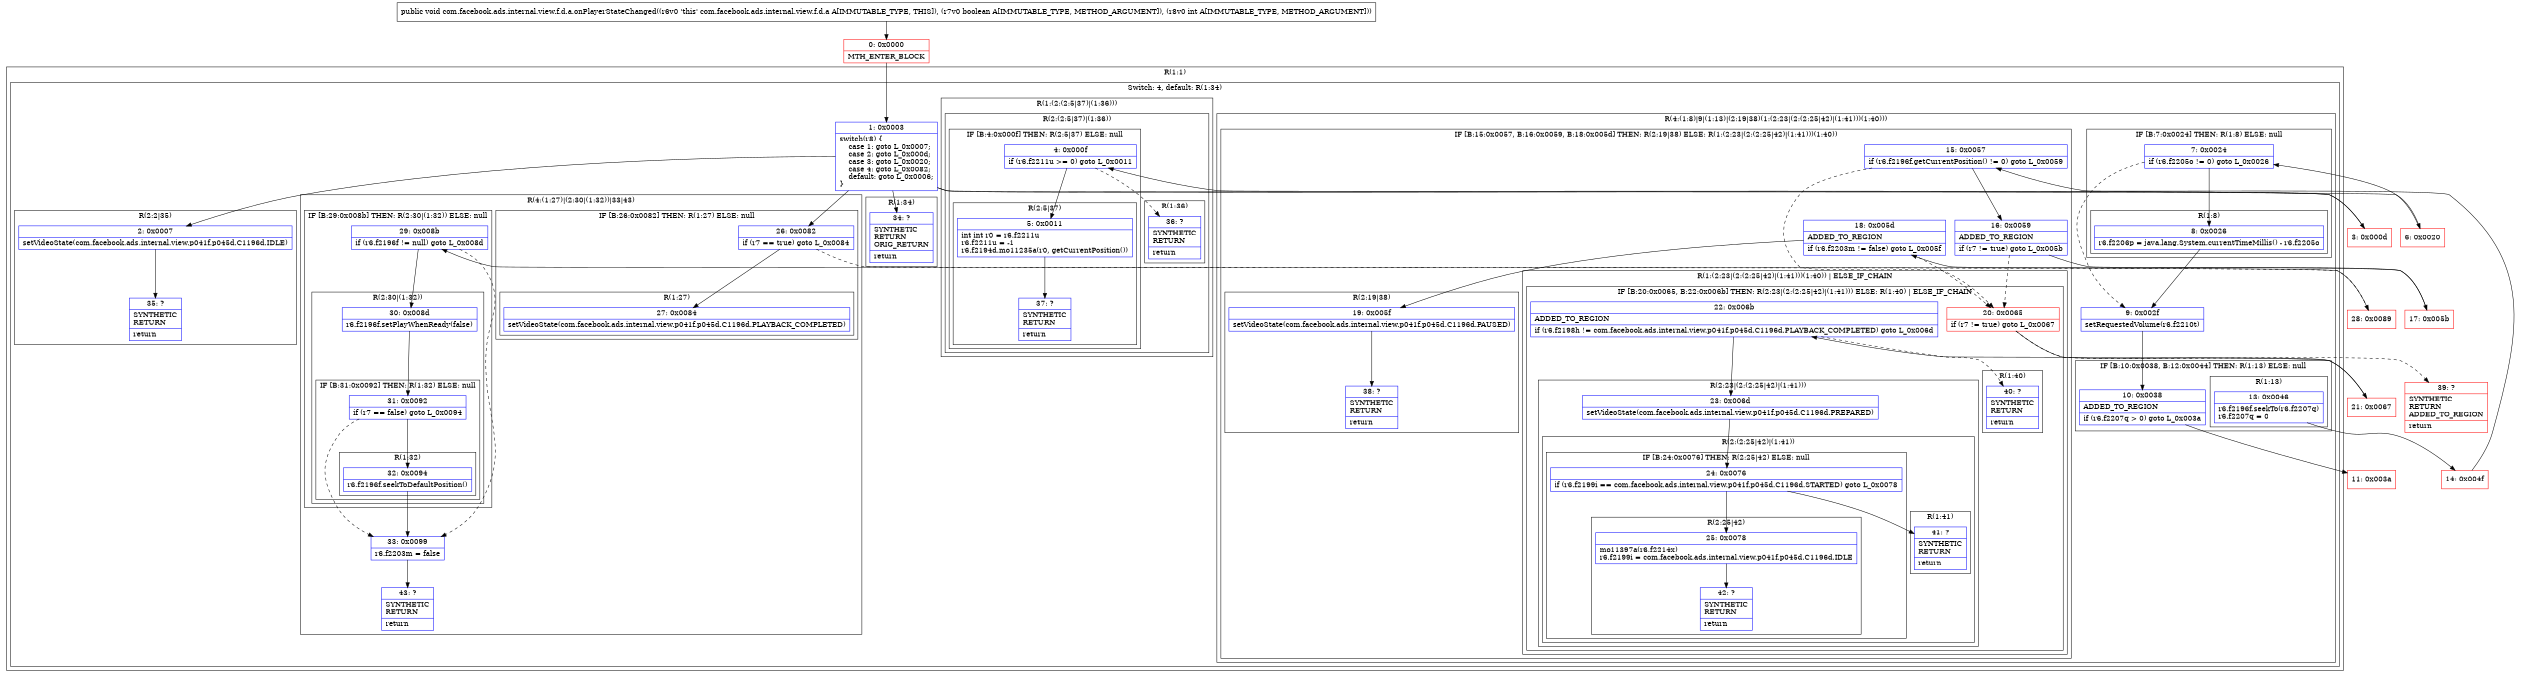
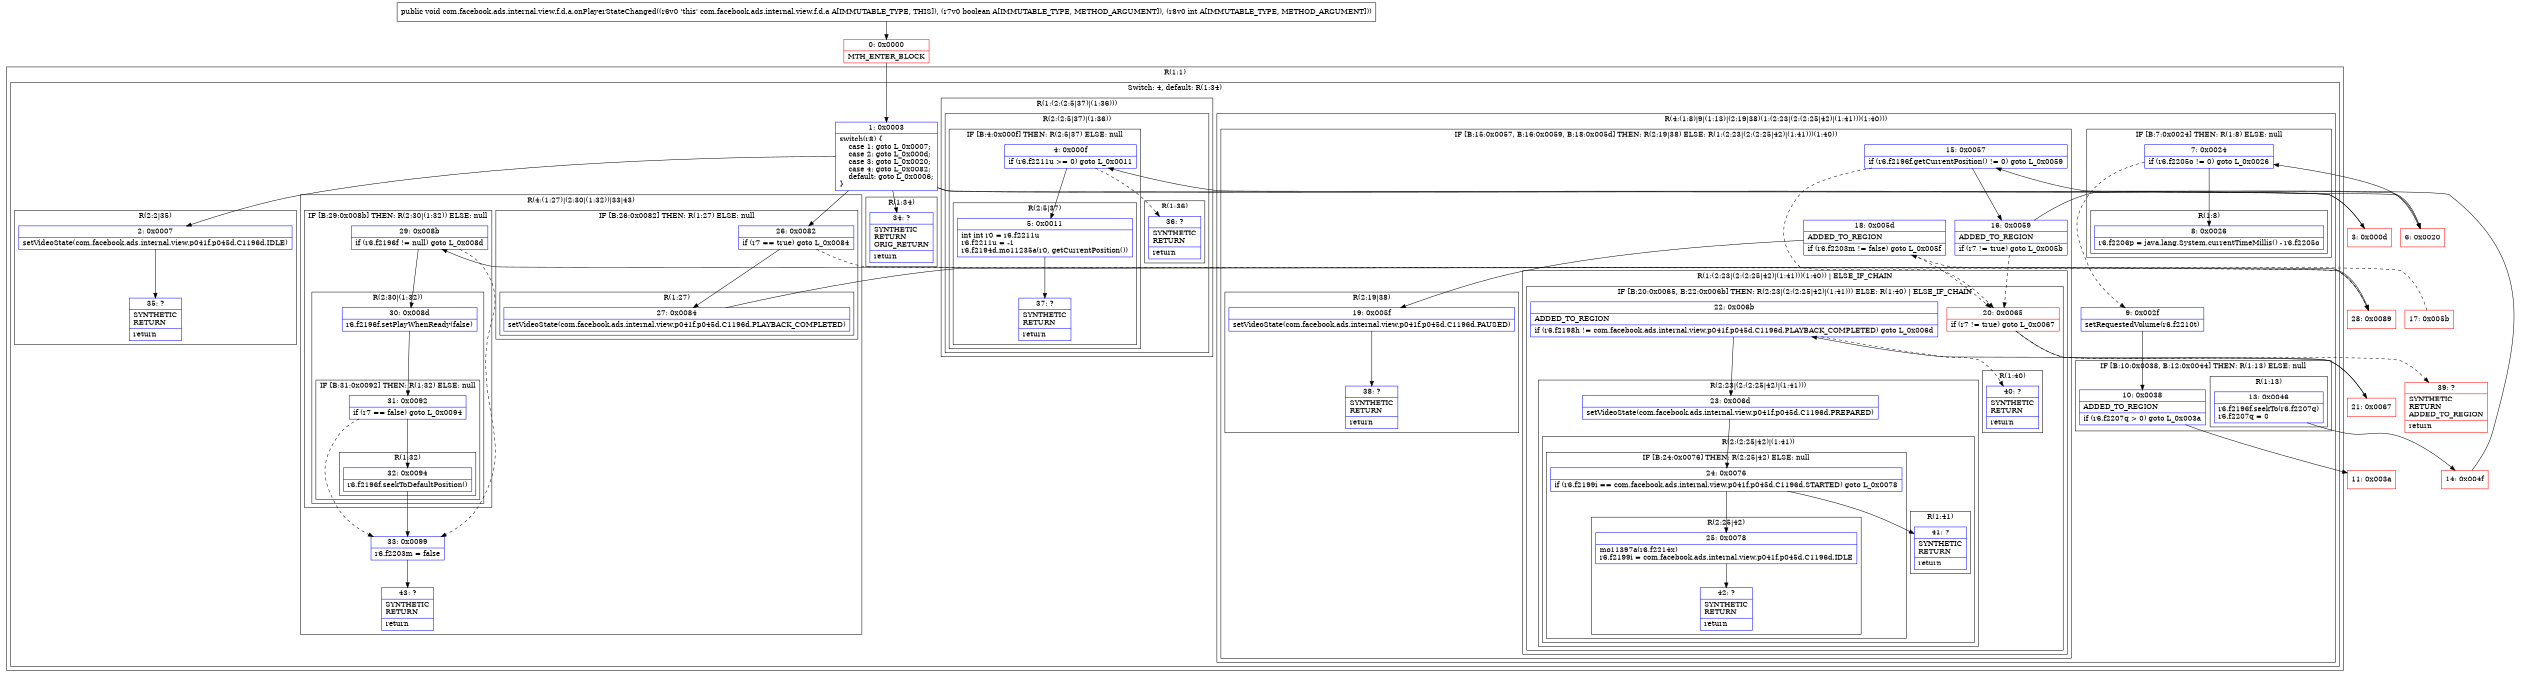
edge "17: 0x005b" -> "18: 0x005d": style solid -> dashed
edge "27: 0x0084" -> "28: 0x0089": added
edge "16: 0x0059" -> "17: 0x005b": now "16: 0x0059" -> "6: 0x0020"
edge "8: 0x0026" -> "9: 0x002f": removed
